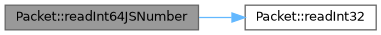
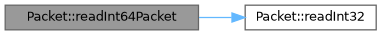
node "Packet::readInt64JSNumber": label "Packet::readInt64JSNumber" -> "Packet::readInt64Packet"
